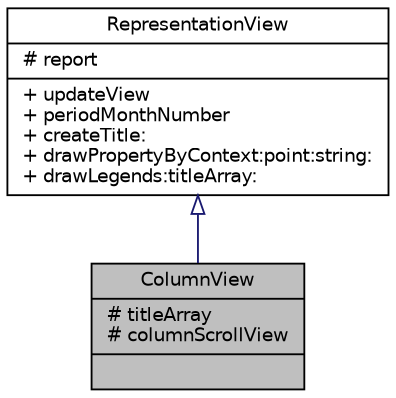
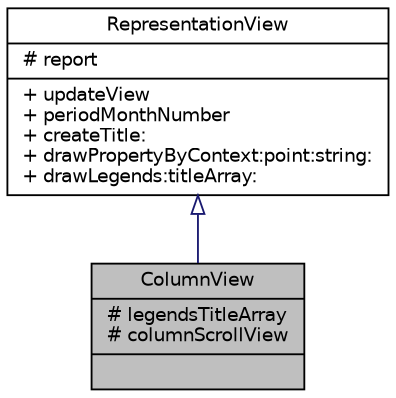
node "ColumnView": text "# titleArray" -> "# legendsTitleArray"
